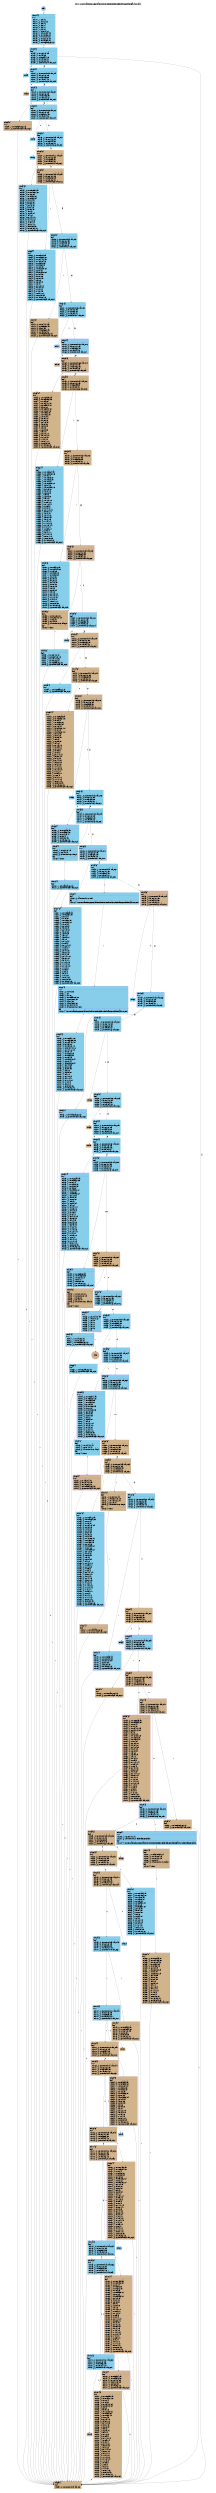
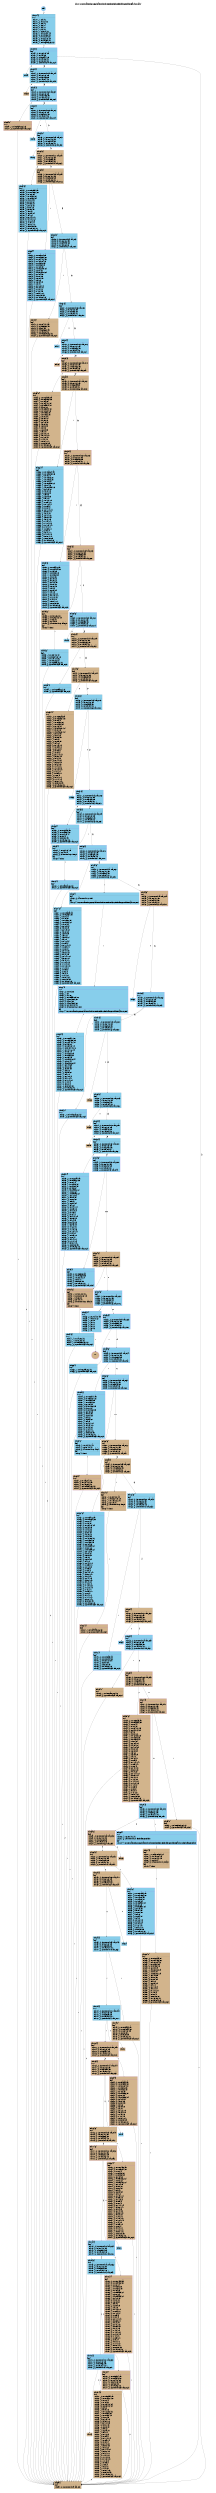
node "0x401438 [25]": fillcolor tan -> skyblue
node "Desktop": label "Desktop" -> "Exit"
